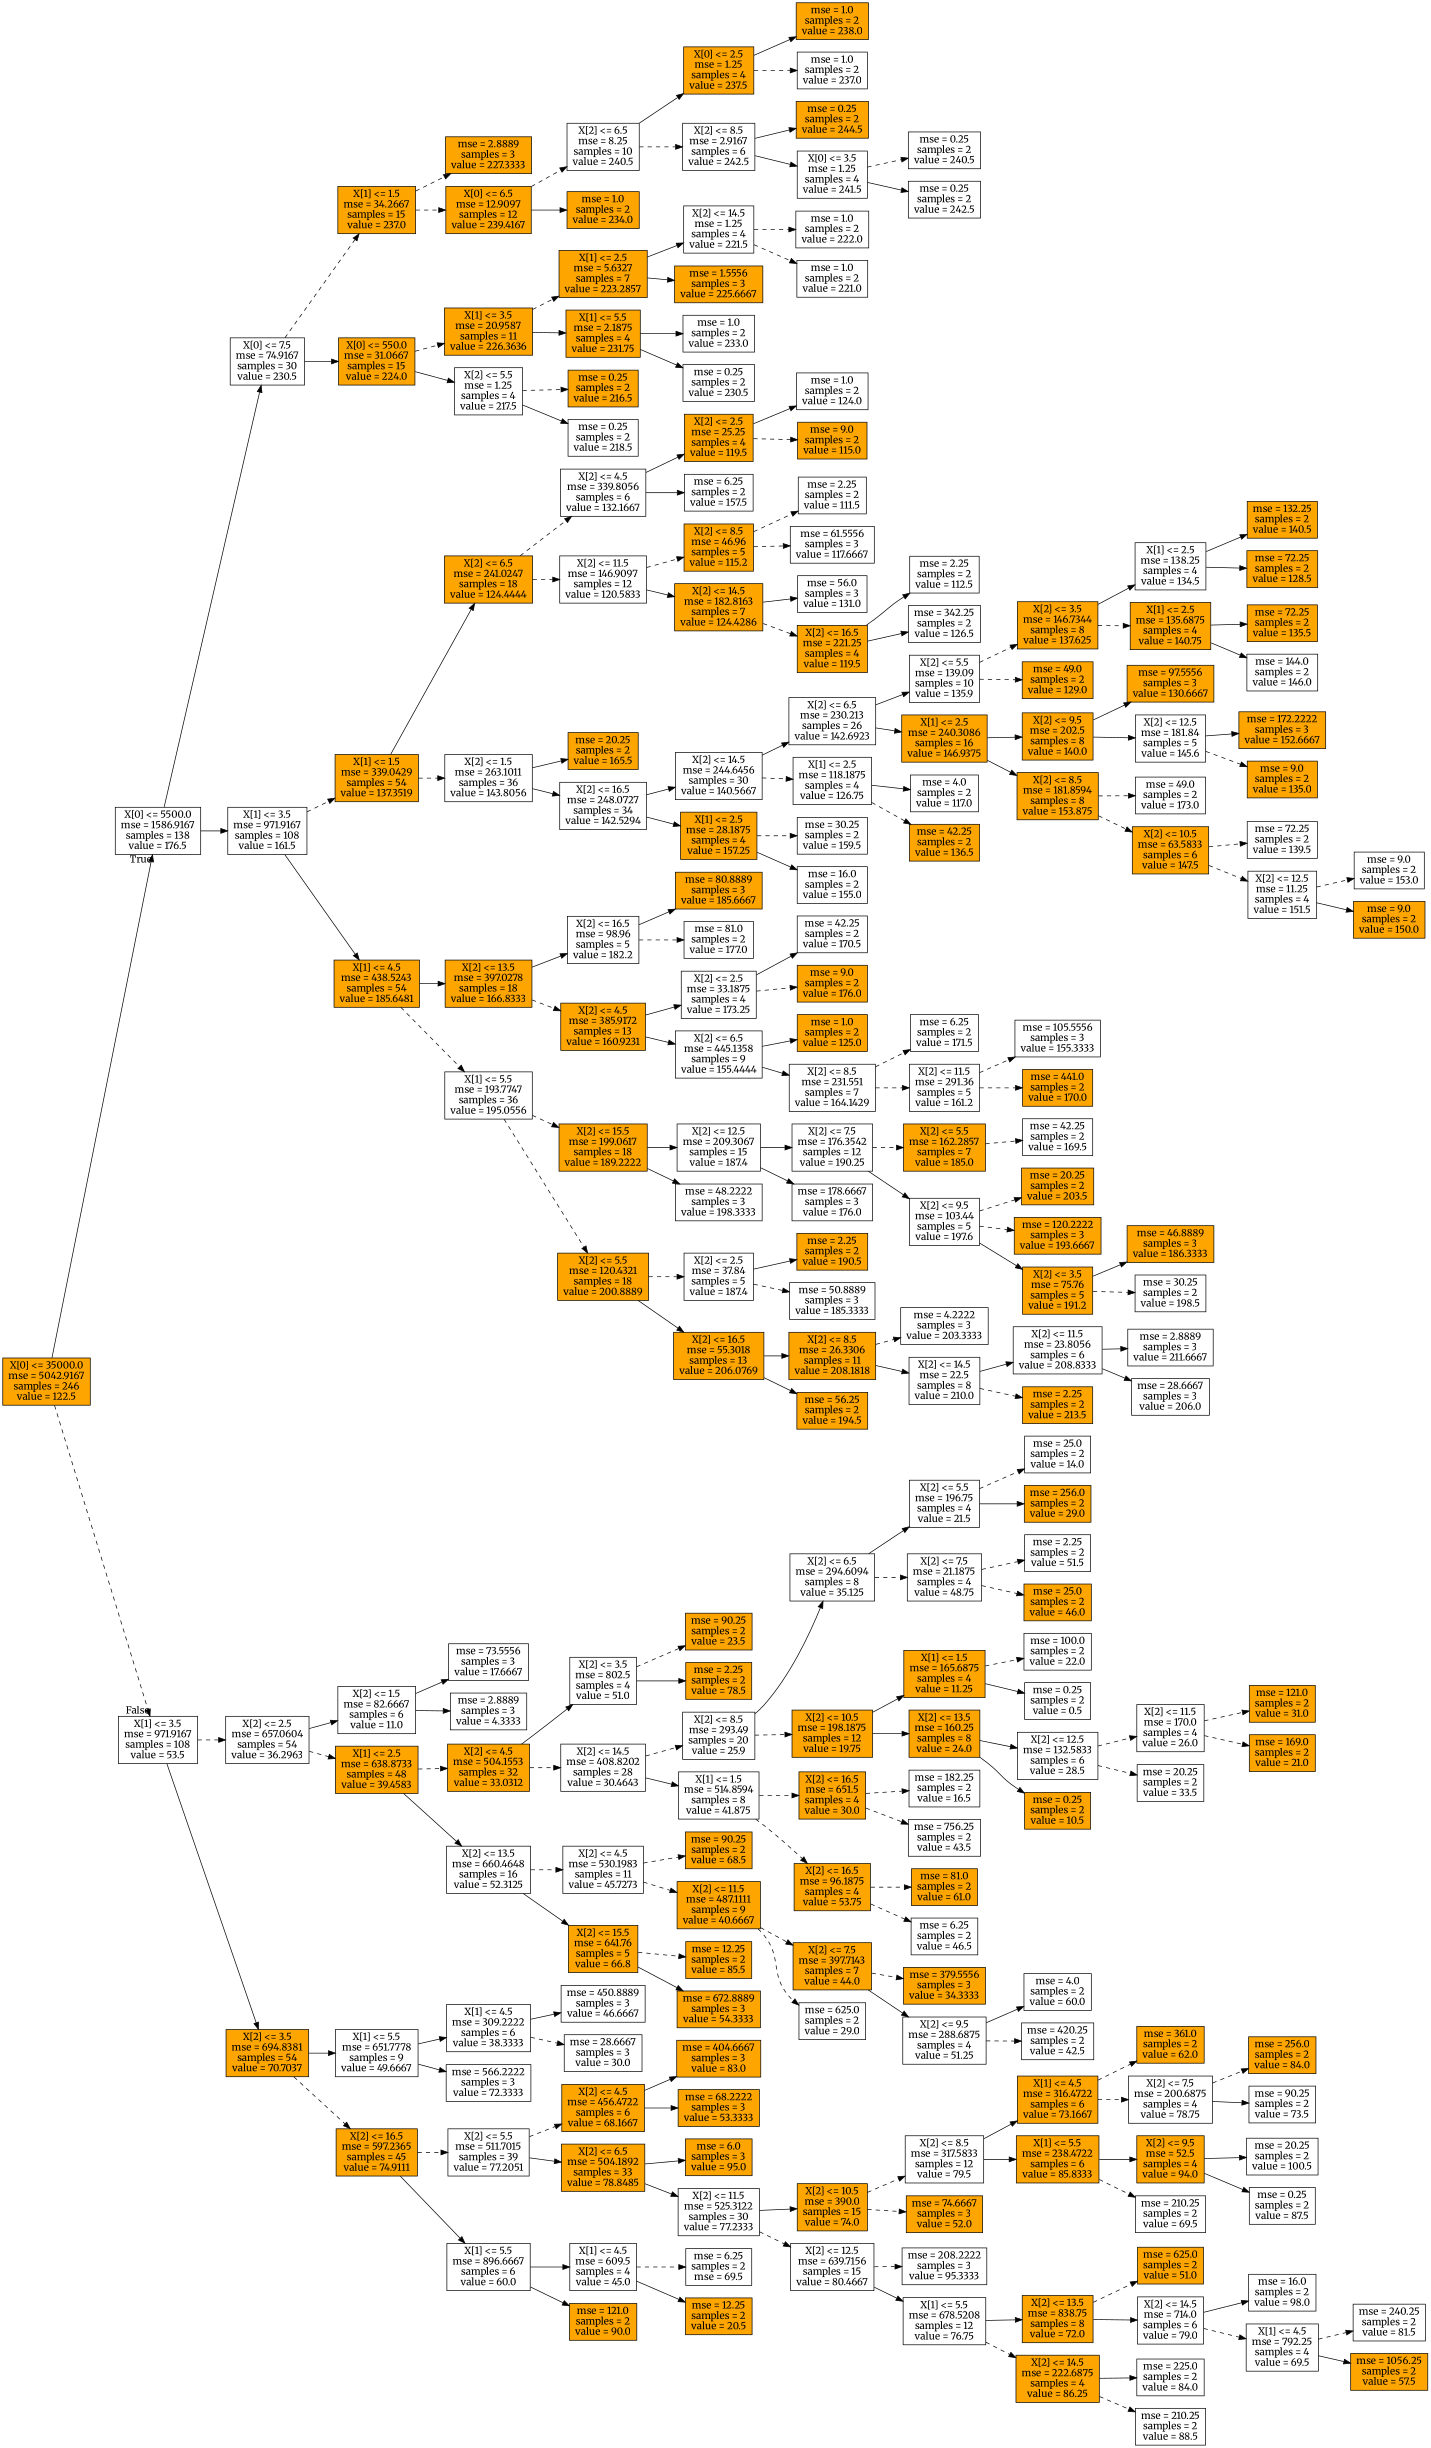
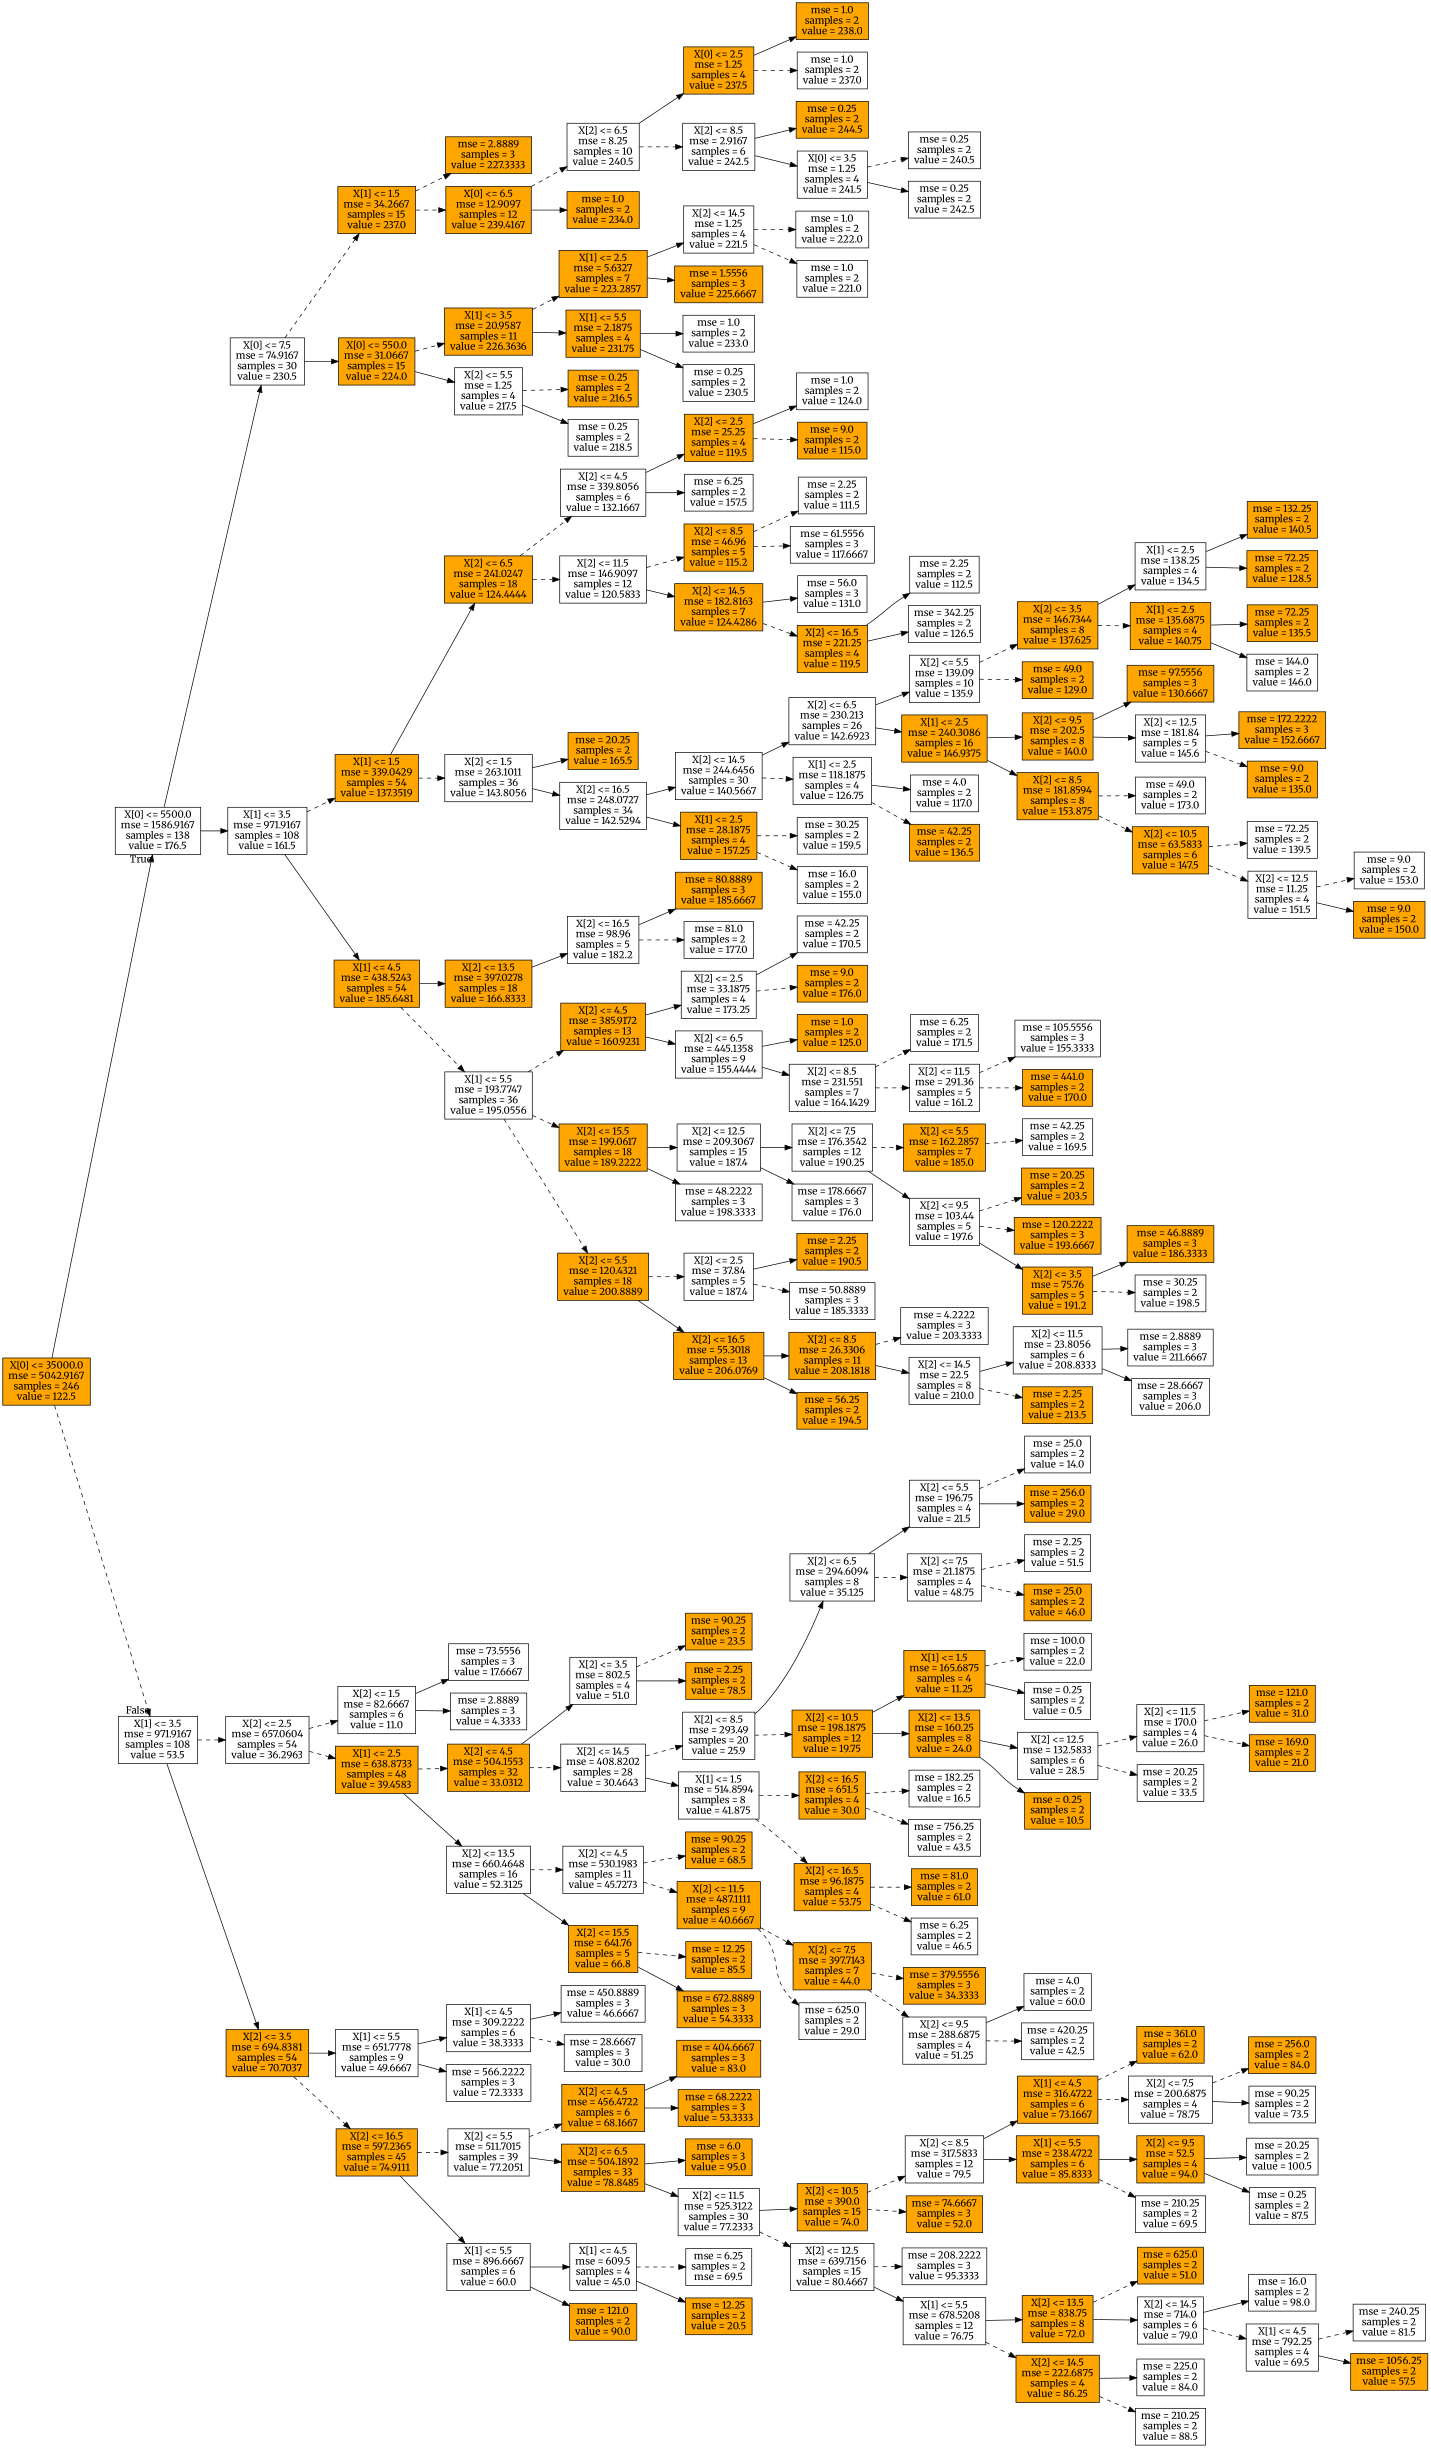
edge "X[1] <= 2.5 mse = 28.1875 samples = 4 value = 157.25" -> "mse = 16.0 samples = 2 value = 155.0": style solid -> dashed
edge "X[2] <= 13.5 mse = 397.0278 samples = 18 value = 166.8333" -> "X[2] <= 4.5 mse = 385.9172 samples = 13 value = 160.9231": now "X[1] <= 5.5 mse = 193.7747 samples = 36 value = 195.0556" -> "X[2] <= 4.5 mse = 385.9172 samples = 13 value = 160.9231"
edge "X[2] <= 2.5 mse = 657.0604 samples = 54 value = 36.2963" -> "X[2] <= 1.5 mse = 82.6667 samples = 6 value = 11.0": style solid -> dashed
edge "X[2] <= 7.5 mse = 397.7143 samples = 7 value = 44.0" -> "X[2] <= 9.5 mse = 288.6875 samples = 4 value = 51.25": style solid -> dashed
